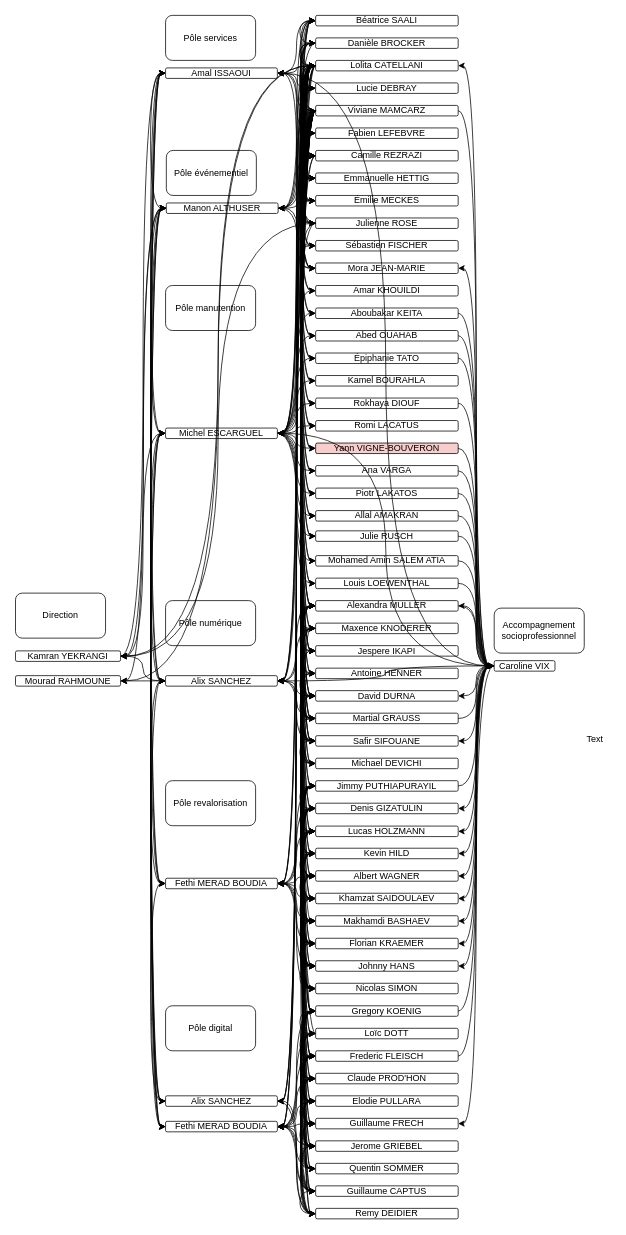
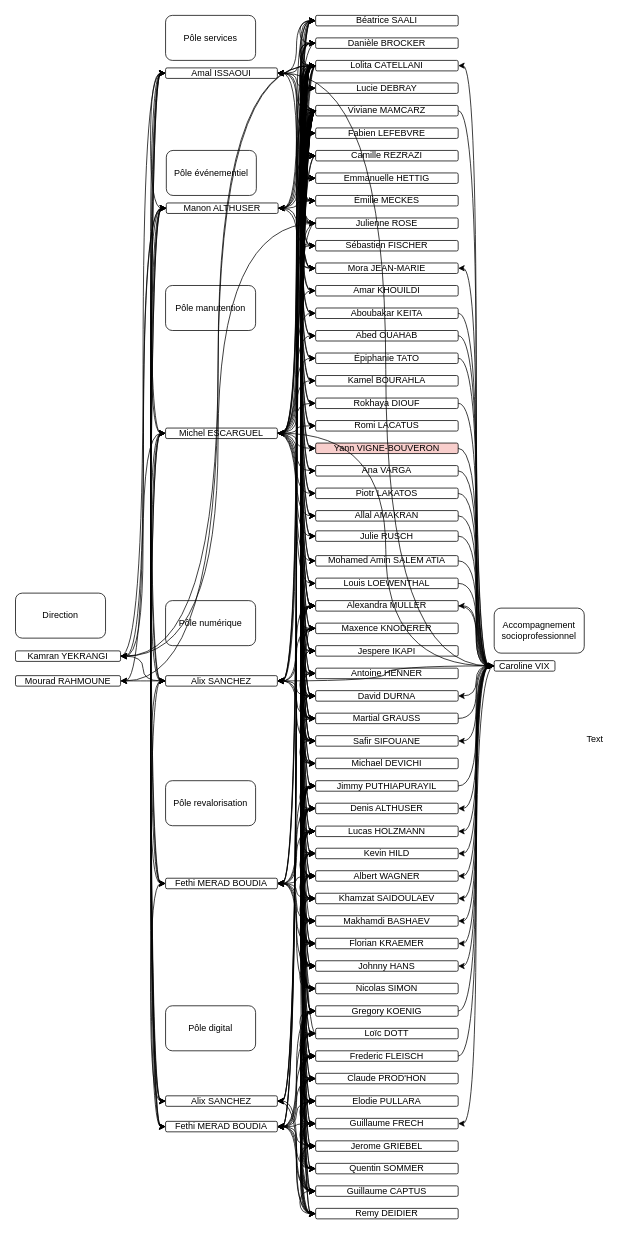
node "Denis GIZATULIN": label "Denis GIZATULIN" -> "Denis ALTHUSER"
